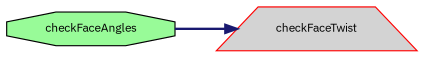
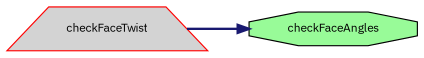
edge "checkFaceAngles" -> "checkFaceTwist": reversed
